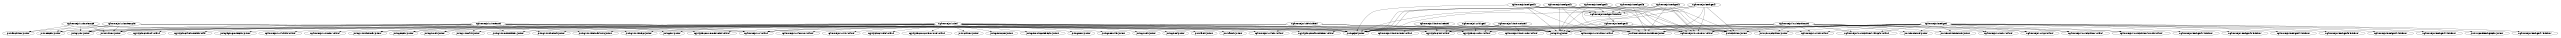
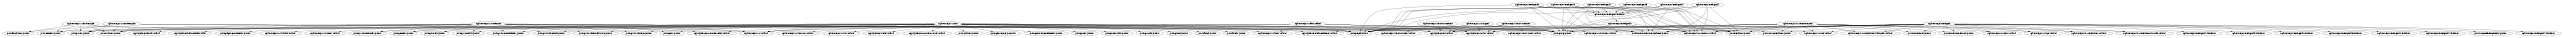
node "java.lang.CharSequence (java.base)": label "java.lang.CharSequence (java.base)" -> "java.lang.CharSequence (java.provider)"
